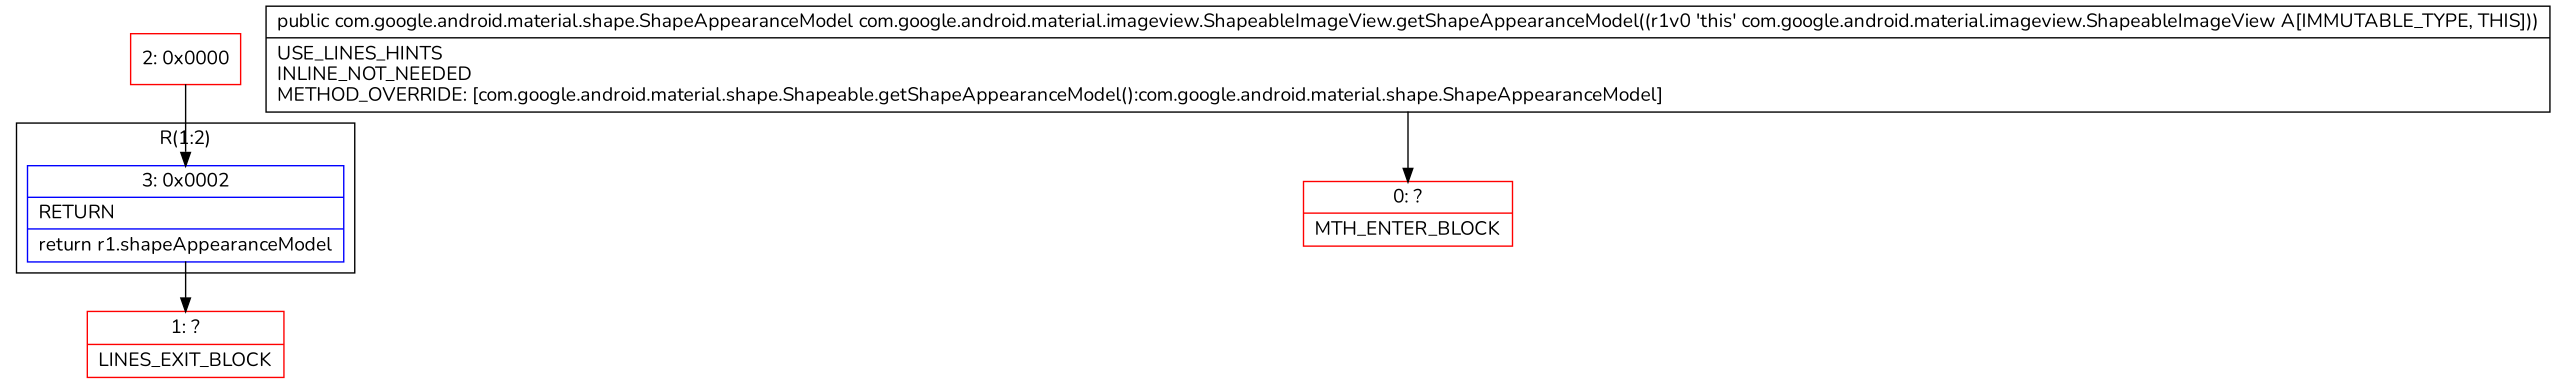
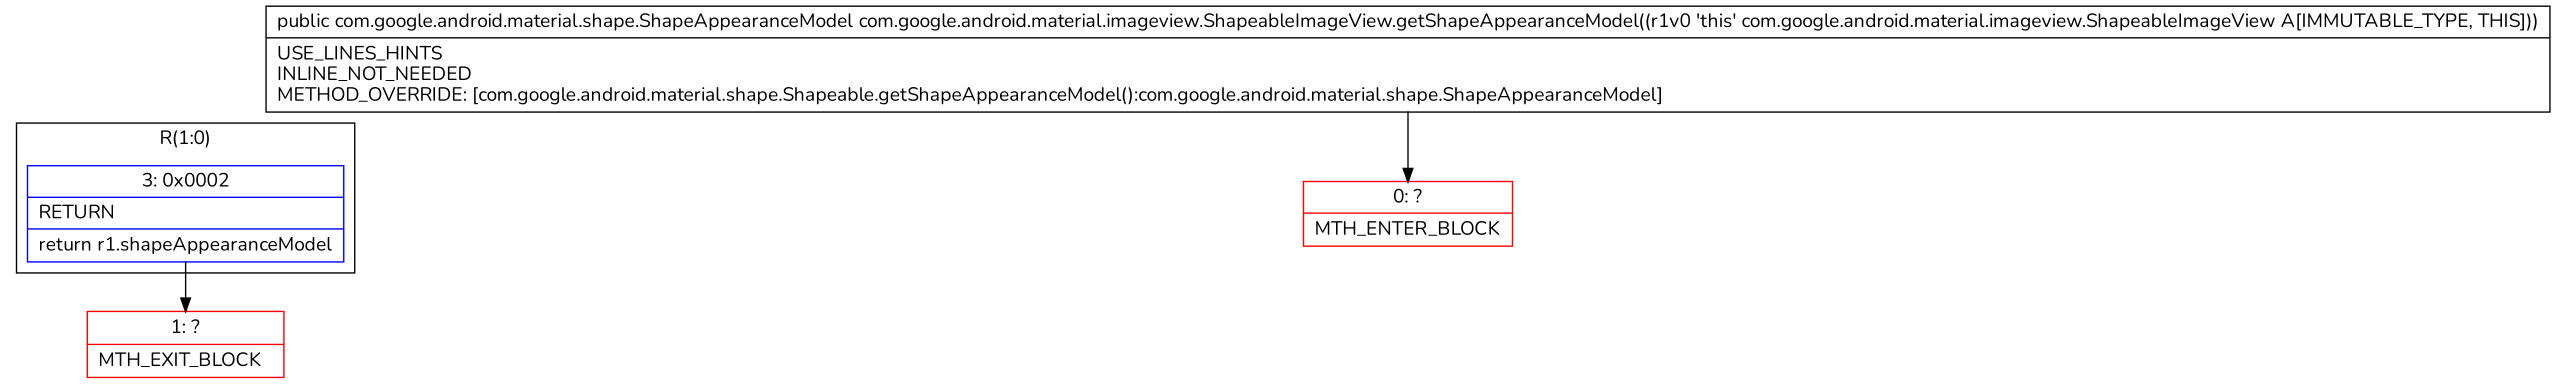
node "2: 0x0000": removed
cluster "R(1:2)": label "R(1:2)" -> "R(1:0)"
node "1: ?": text "LINES_EXIT_BLOCK" -> "MTH_EXIT_BLOCK"
